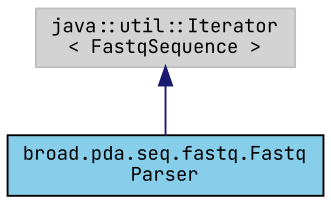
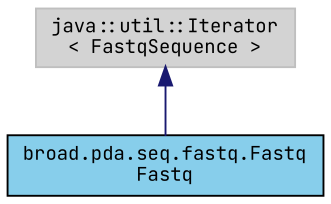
node "broad.pda.seq.fastq.Fastq Parser": label "broad.pda.seq.fastq.Fastq Parser" -> "broad.pda.seq.fastq.Fastq Fastq"
